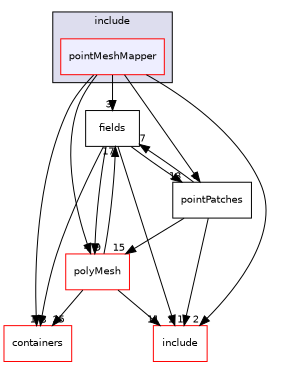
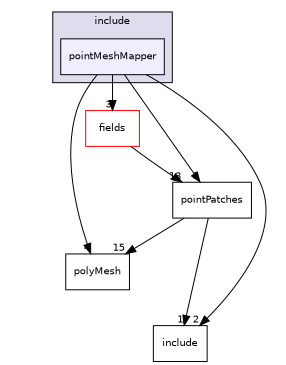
node "pointMeshMapper": color red -> black
node "fields": color black -> red
edge "pointPatches" -> "fields": removed
edge "fields" -> "polyMesh": removed
edge "polyMesh" -> "fields": removed
edge "fields" -> "include": removed
node "polyMesh": color red -> black
edge "polyMesh" -> "include": removed
node "containers": removed
node "include": color red -> black
